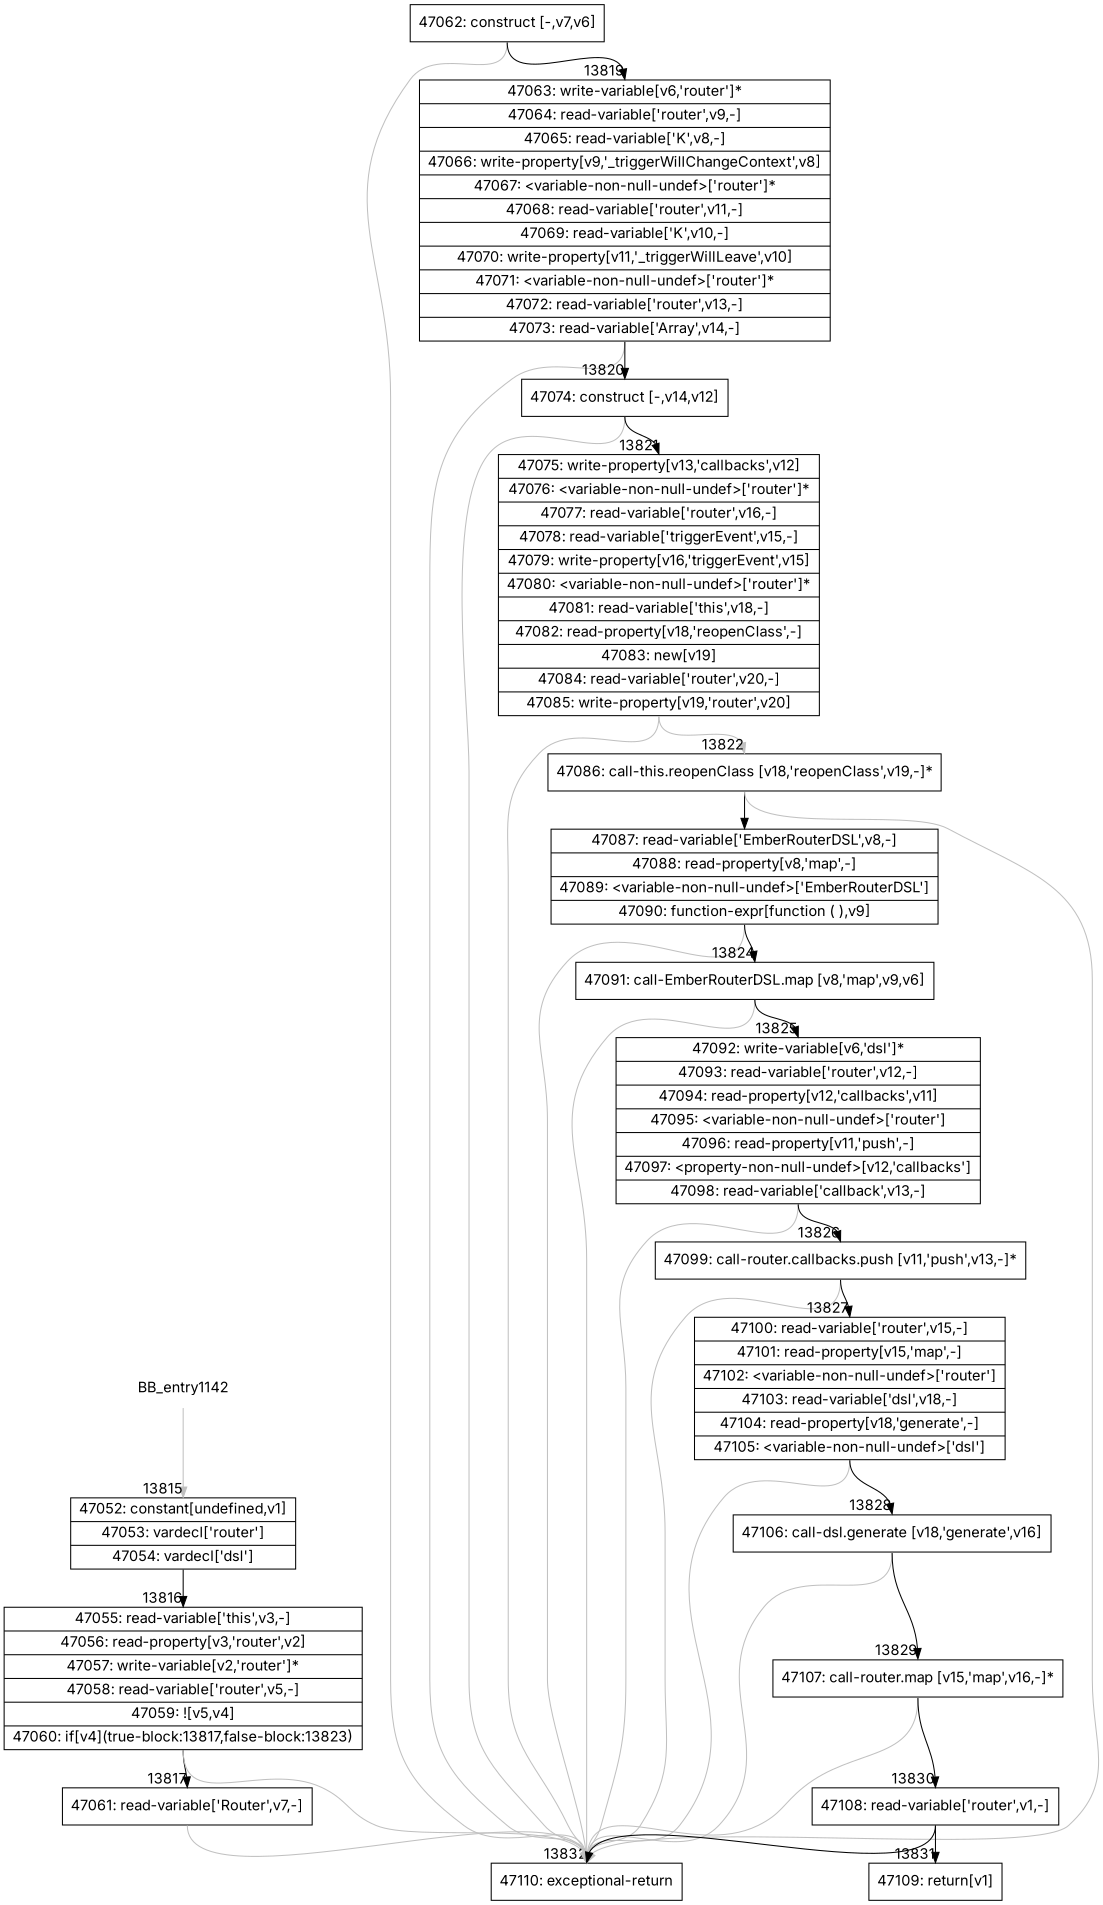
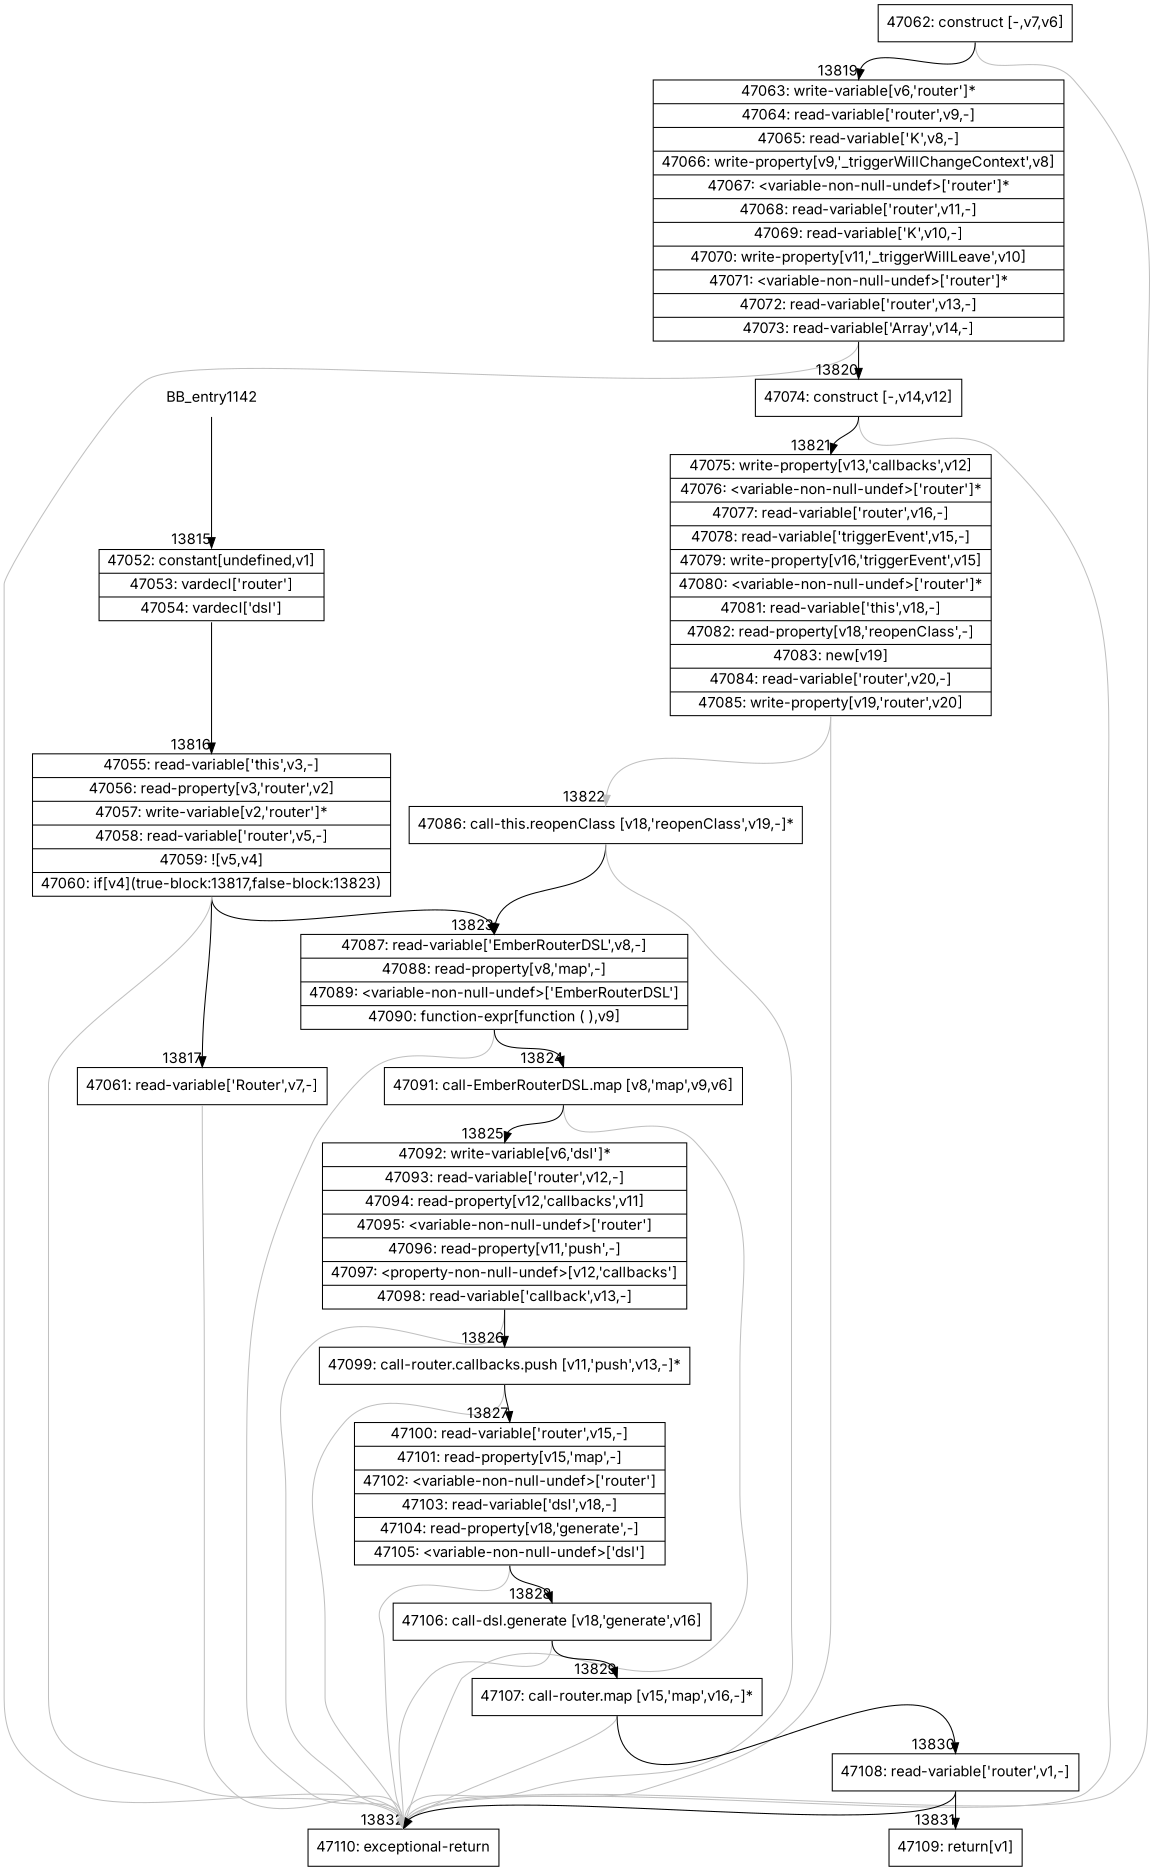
edge "47055: read-variable['this',v3,-]" -> "47087: read-variable['EmberRouterDSL',v8,-]": added
edge "BB_entry1142" -> "47052: constant[undefined,v1]": color gray -> black
